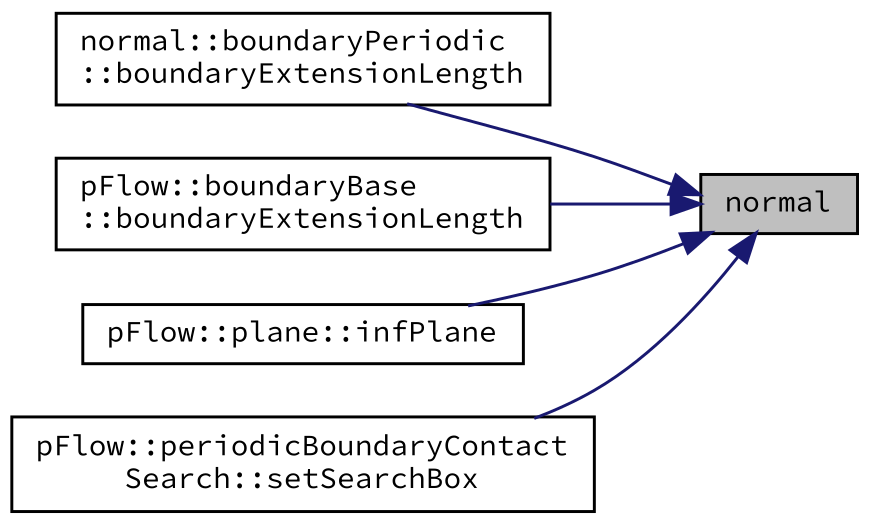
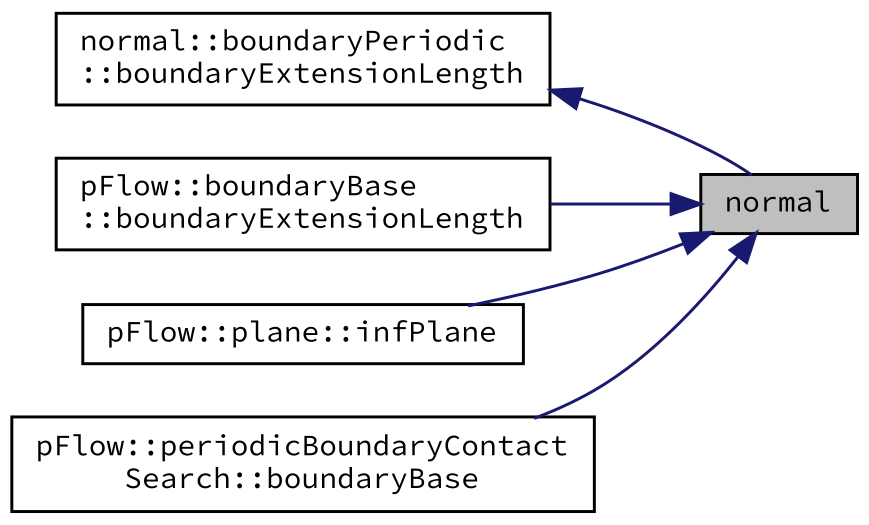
edge "normal::boundaryPeriodic ::boundaryExtensionLength" -> "normal": reversed
node "pFlow::periodicBoundaryContact Search::setSearchBox": label "pFlow::periodicBoundaryContact Search::setSearchBox" -> "pFlow::periodicBoundaryContact Search::boundaryBase"
